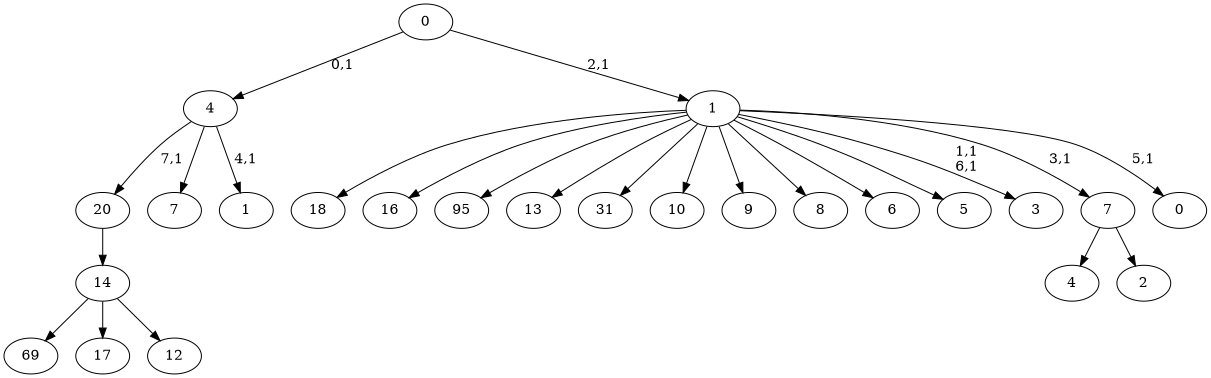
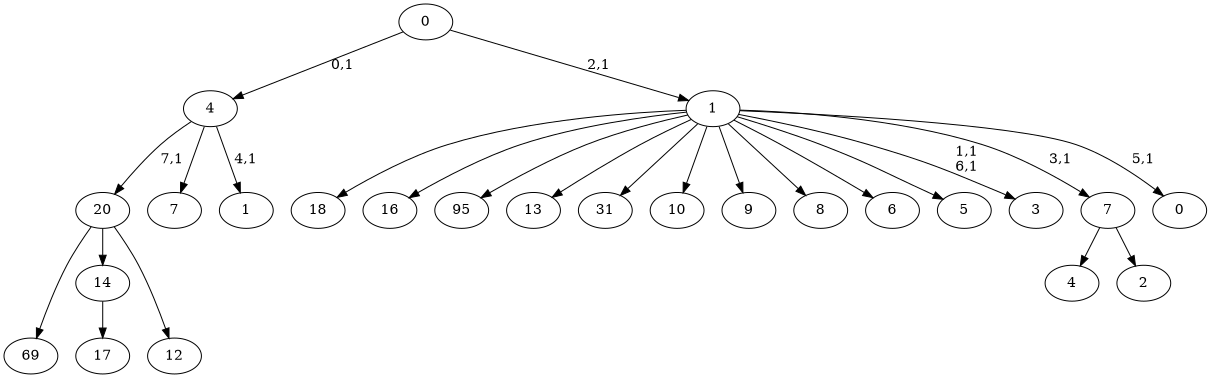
edge "14" -> "69": now "20" -> "69"
edge "14" -> "12": now "20" -> "12"
